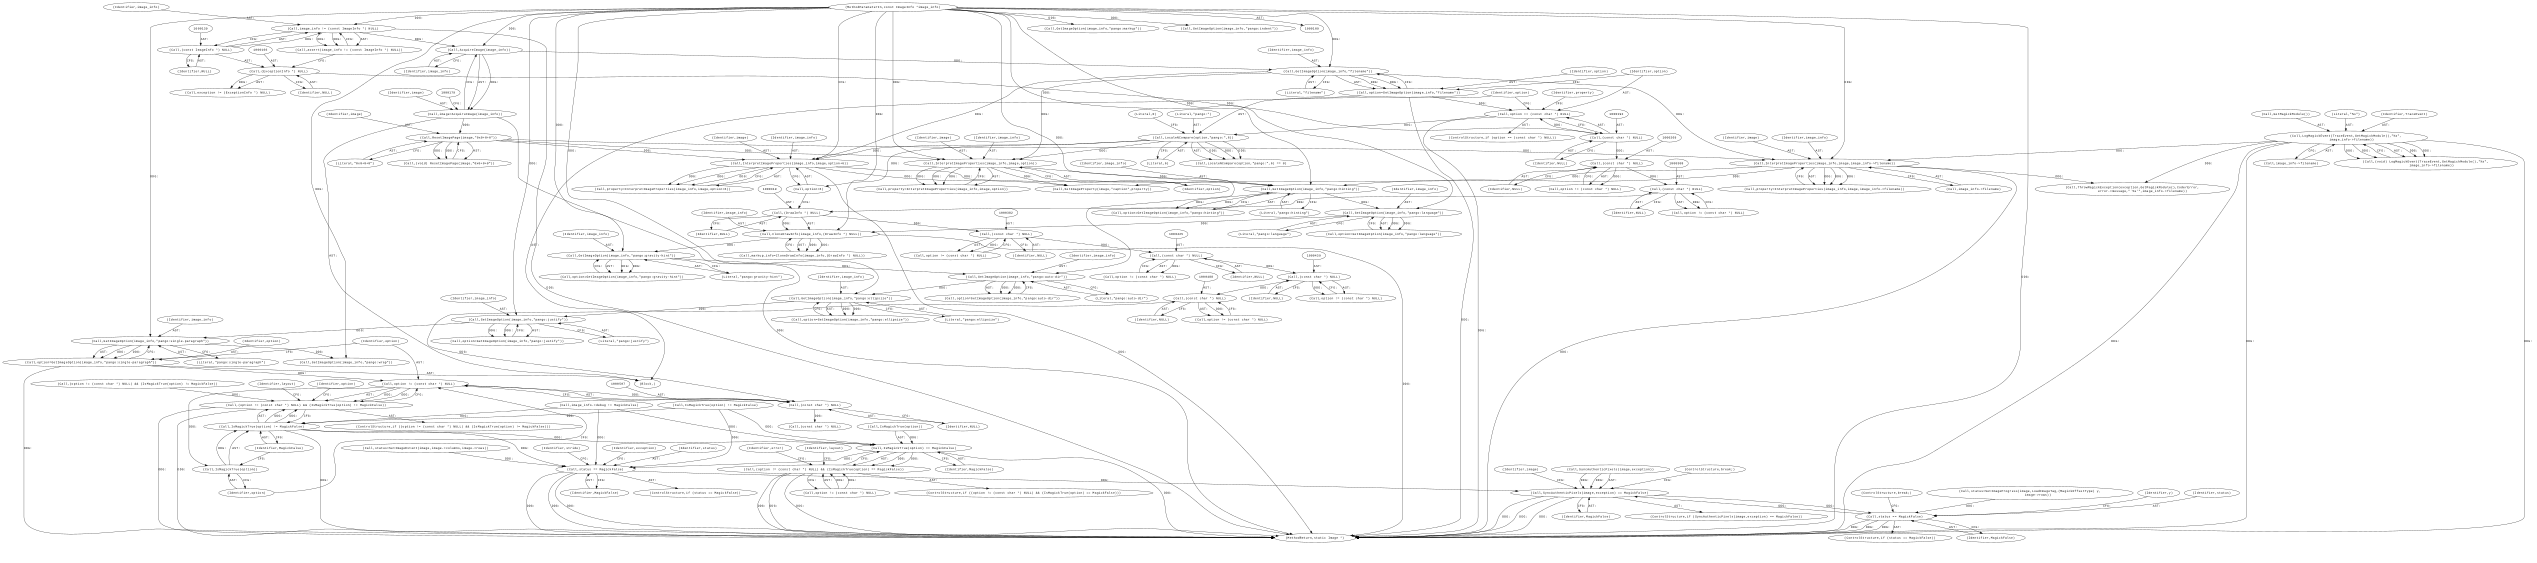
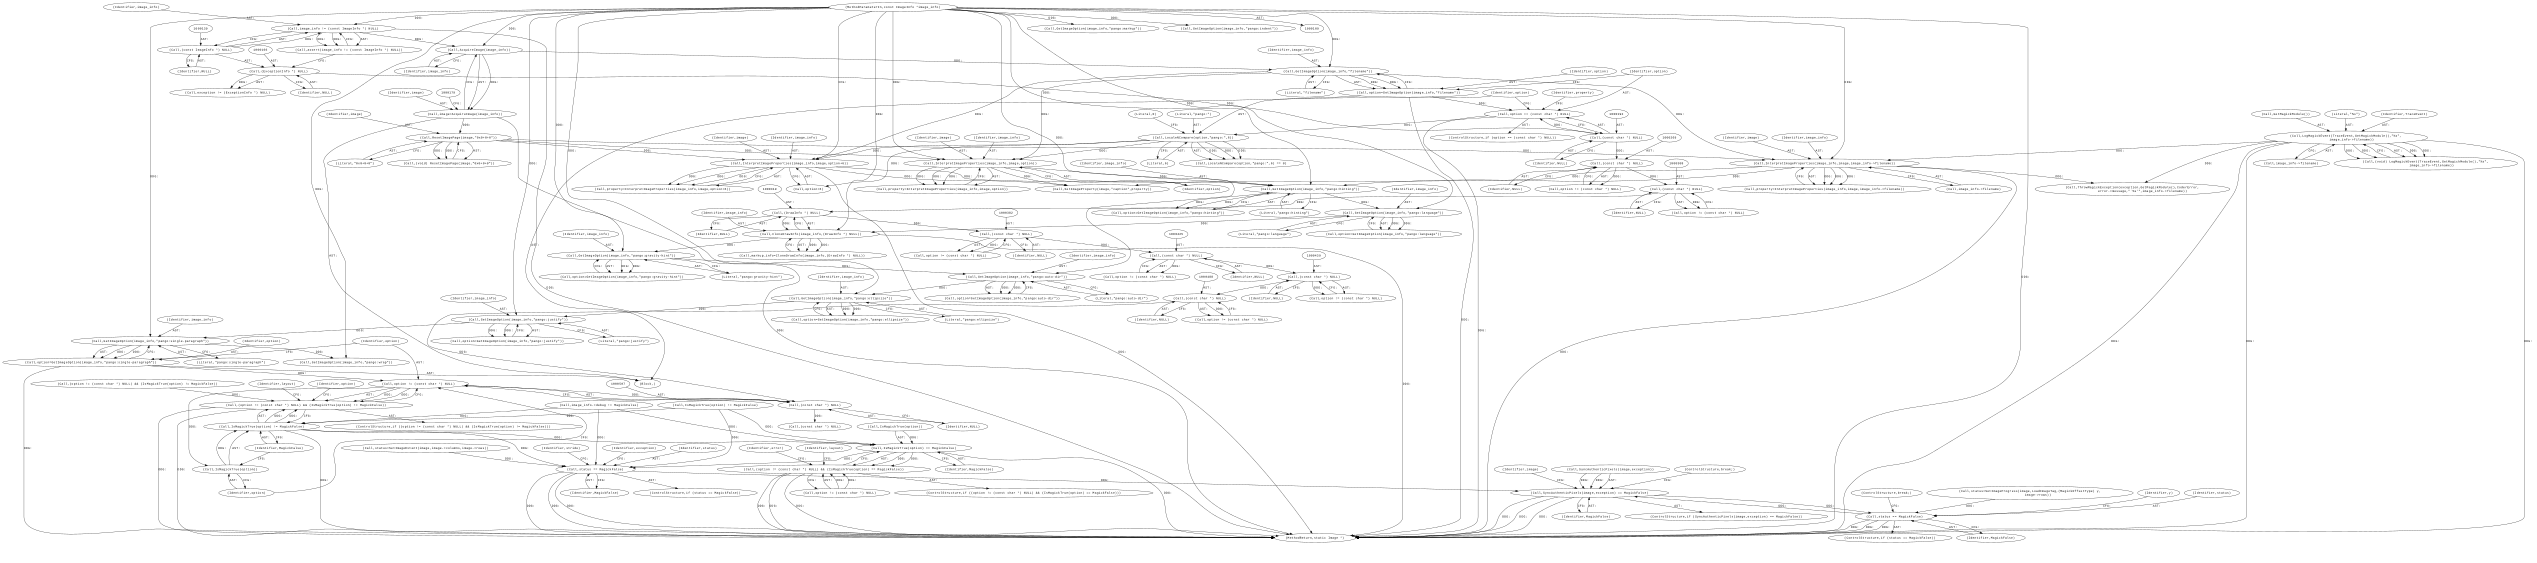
edge "(Call,option+6)" -> "(Call,(DrawInfo *) NULL)": now "(Call,CloneDrawInfo(image_info,(DrawInfo *) NULL))" -> "(Call,(DrawInfo *) NULL)"
